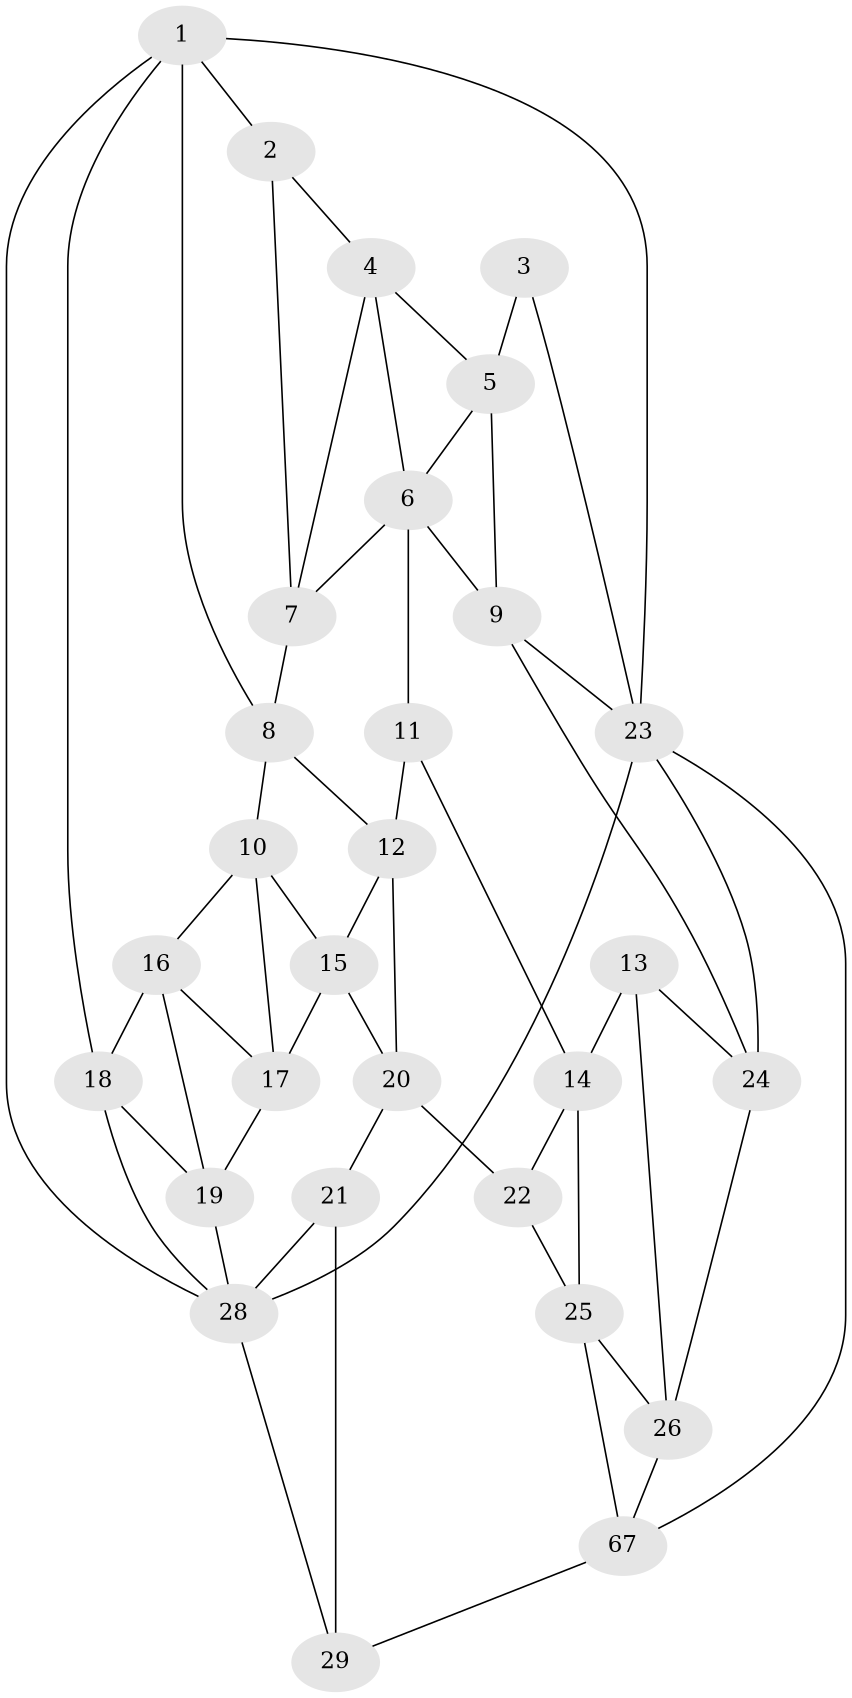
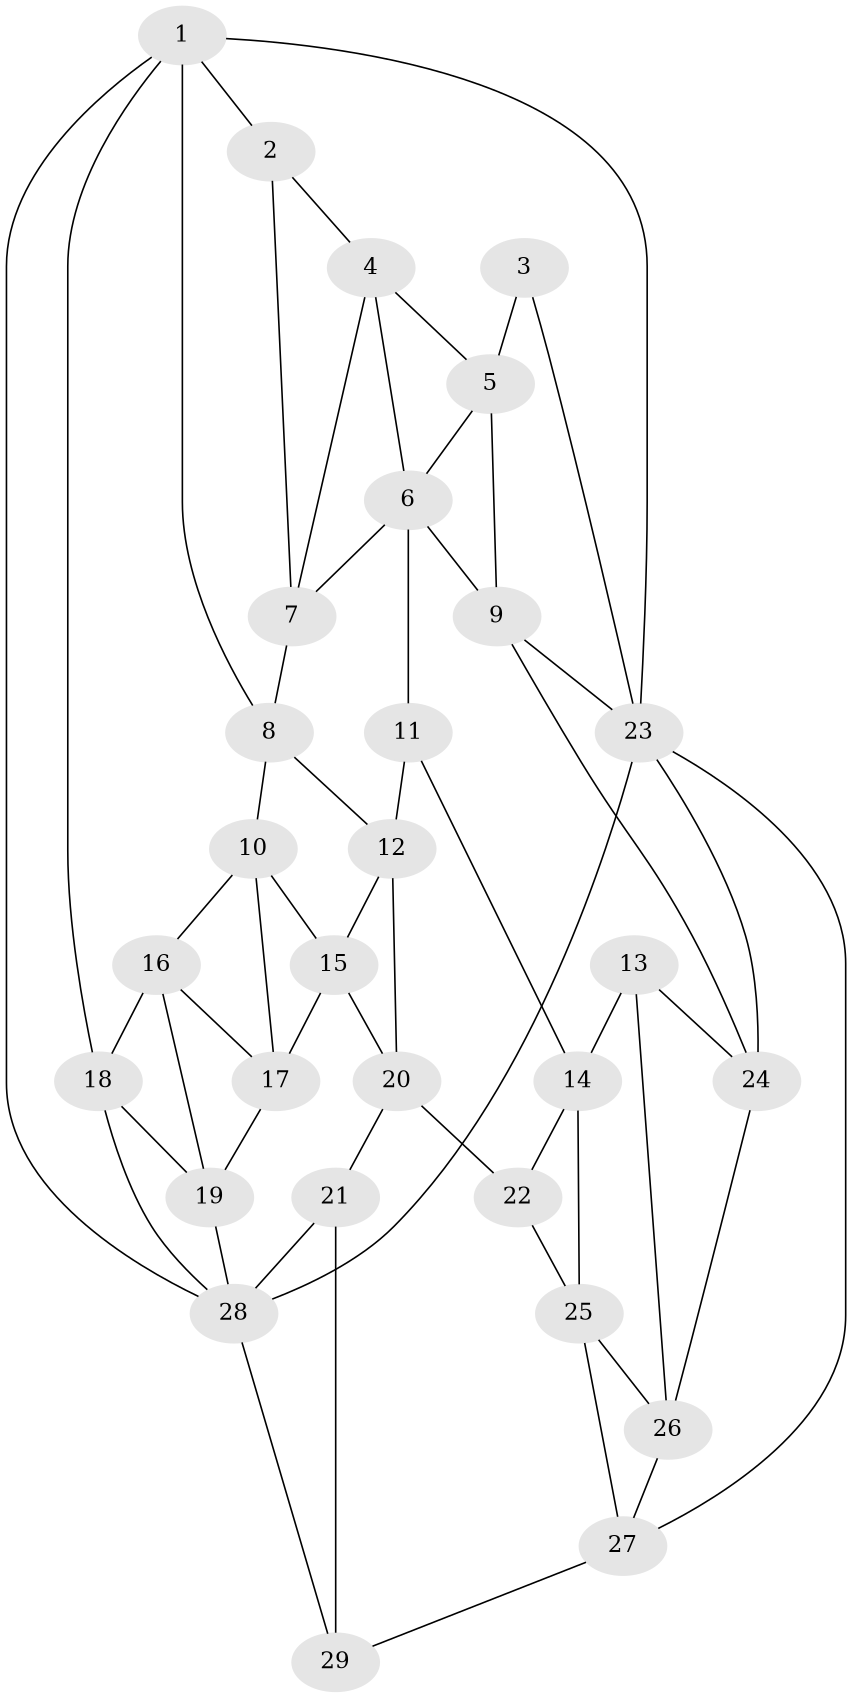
node "67": label "67" -> "27"
